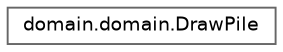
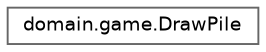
node "domain.domain.DrawPile": label "domain.domain.DrawPile" -> "domain.game.DrawPile"
